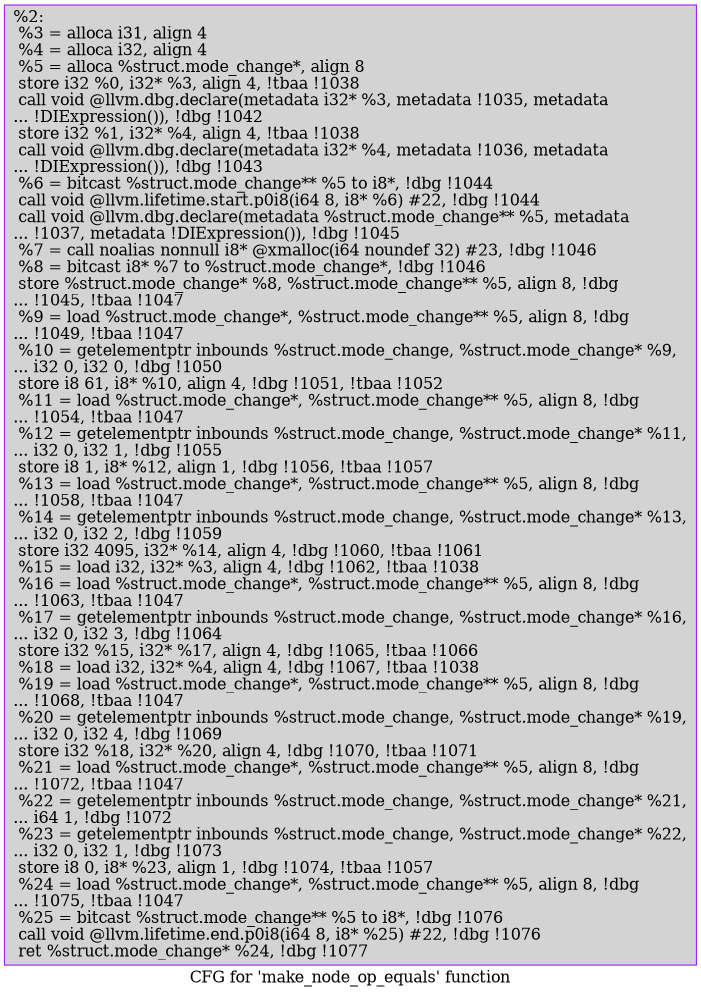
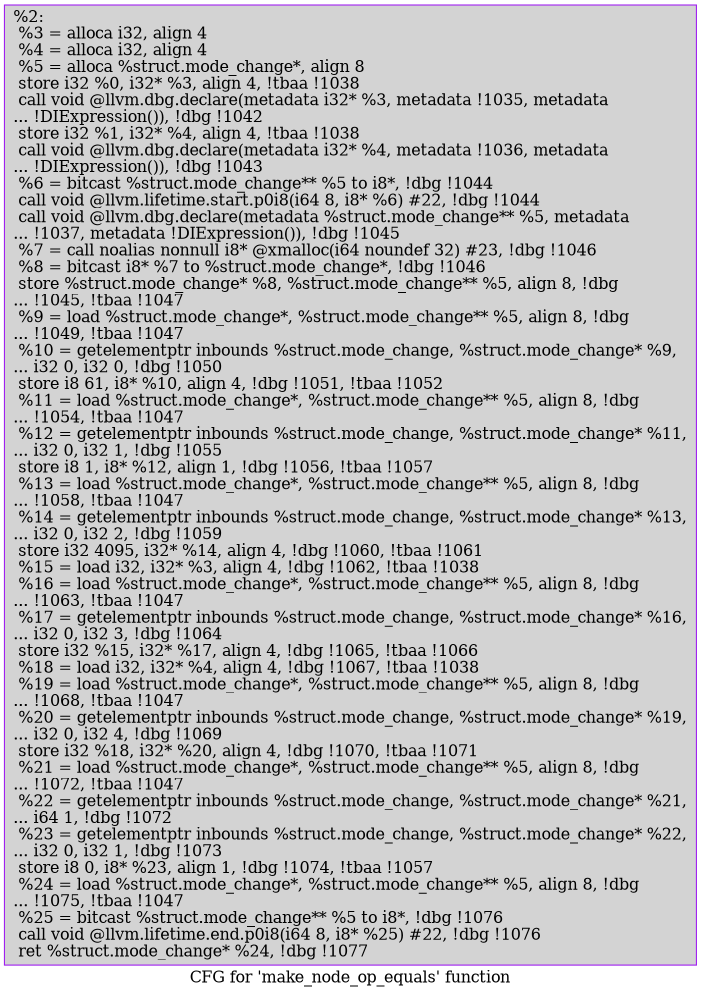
node "%2:": text "%3 = alloca i31, align 4" -> "%3 = alloca i32, align 4"
